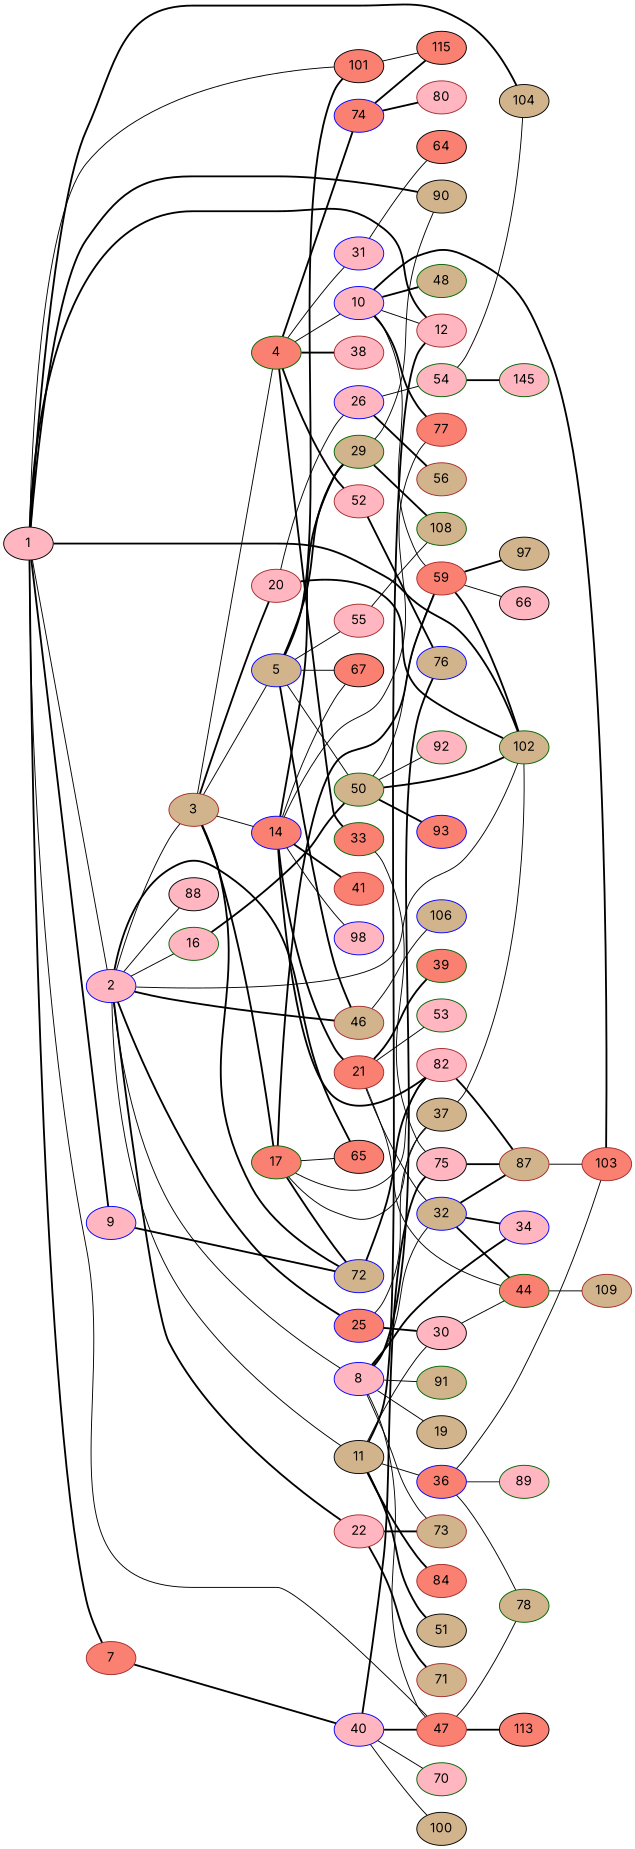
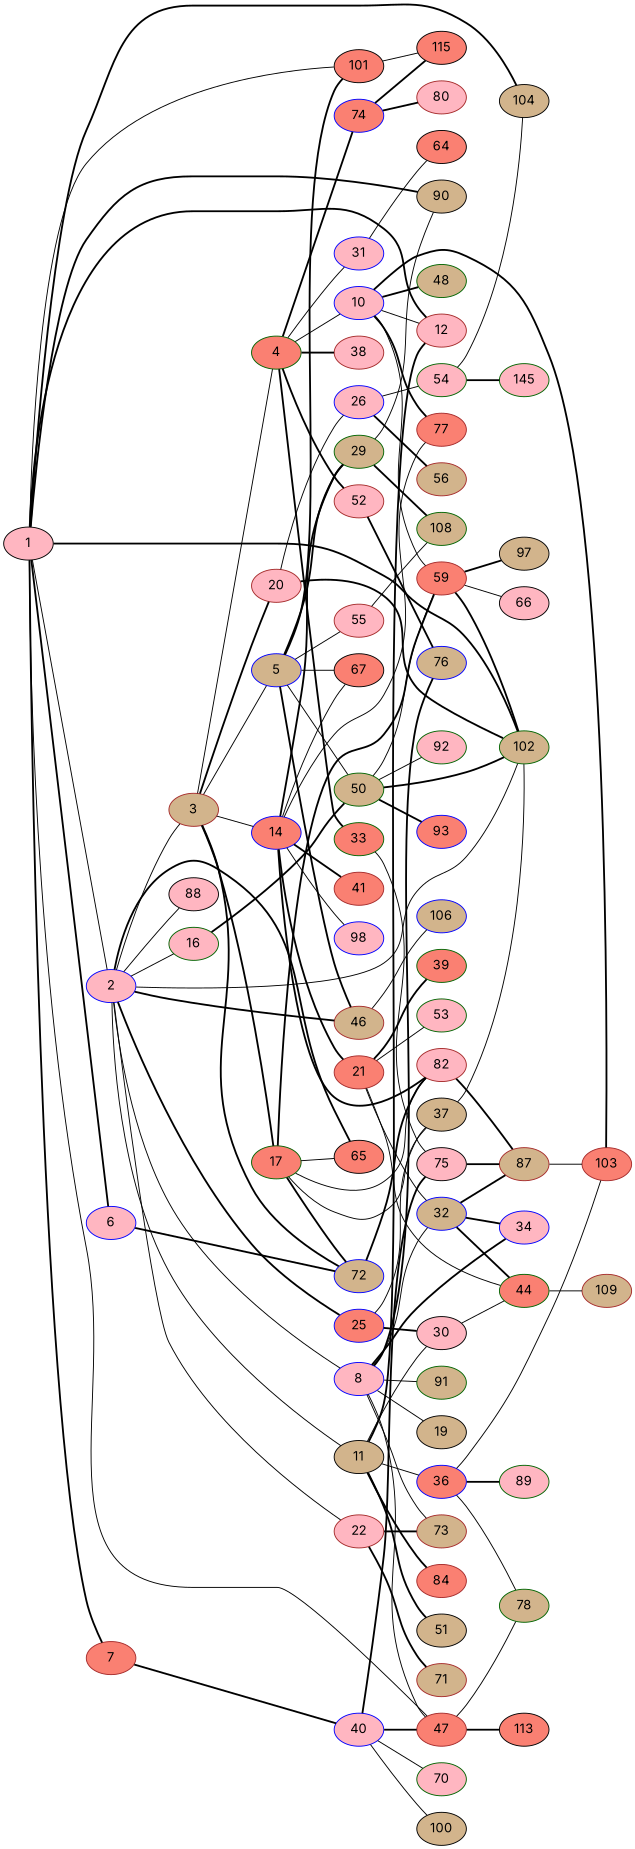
node "9": label "9" -> "6"
edge "2" -- "22": style bold -> solid
edge "36" -- "89": style solid -> bold
